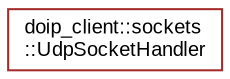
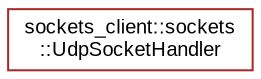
node "doip_client::sockets ::UdpSocketHandler": label "doip_client::sockets ::UdpSocketHandler" -> "sockets_client::sockets ::UdpSocketHandler"
